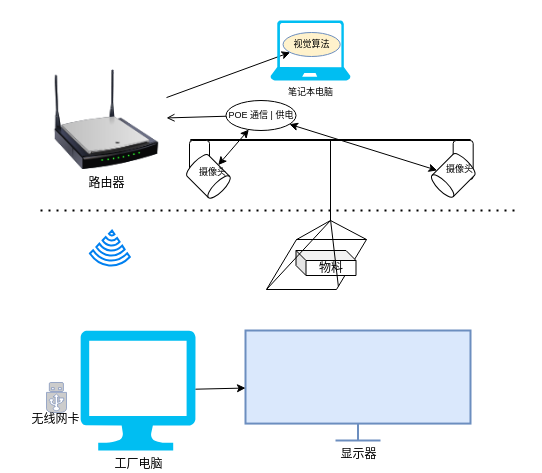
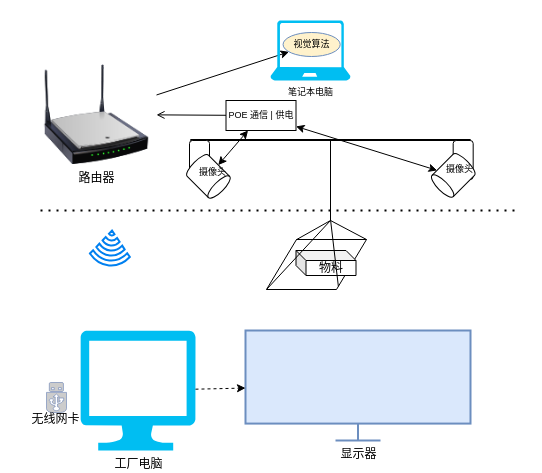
node "POE 通信 | 供电": shape ellipse -> rectangle
node "路由器": moved (107, 120) -> (97, 115)
edge "工厂电脑" -> "显示器": style solid -> dashed
